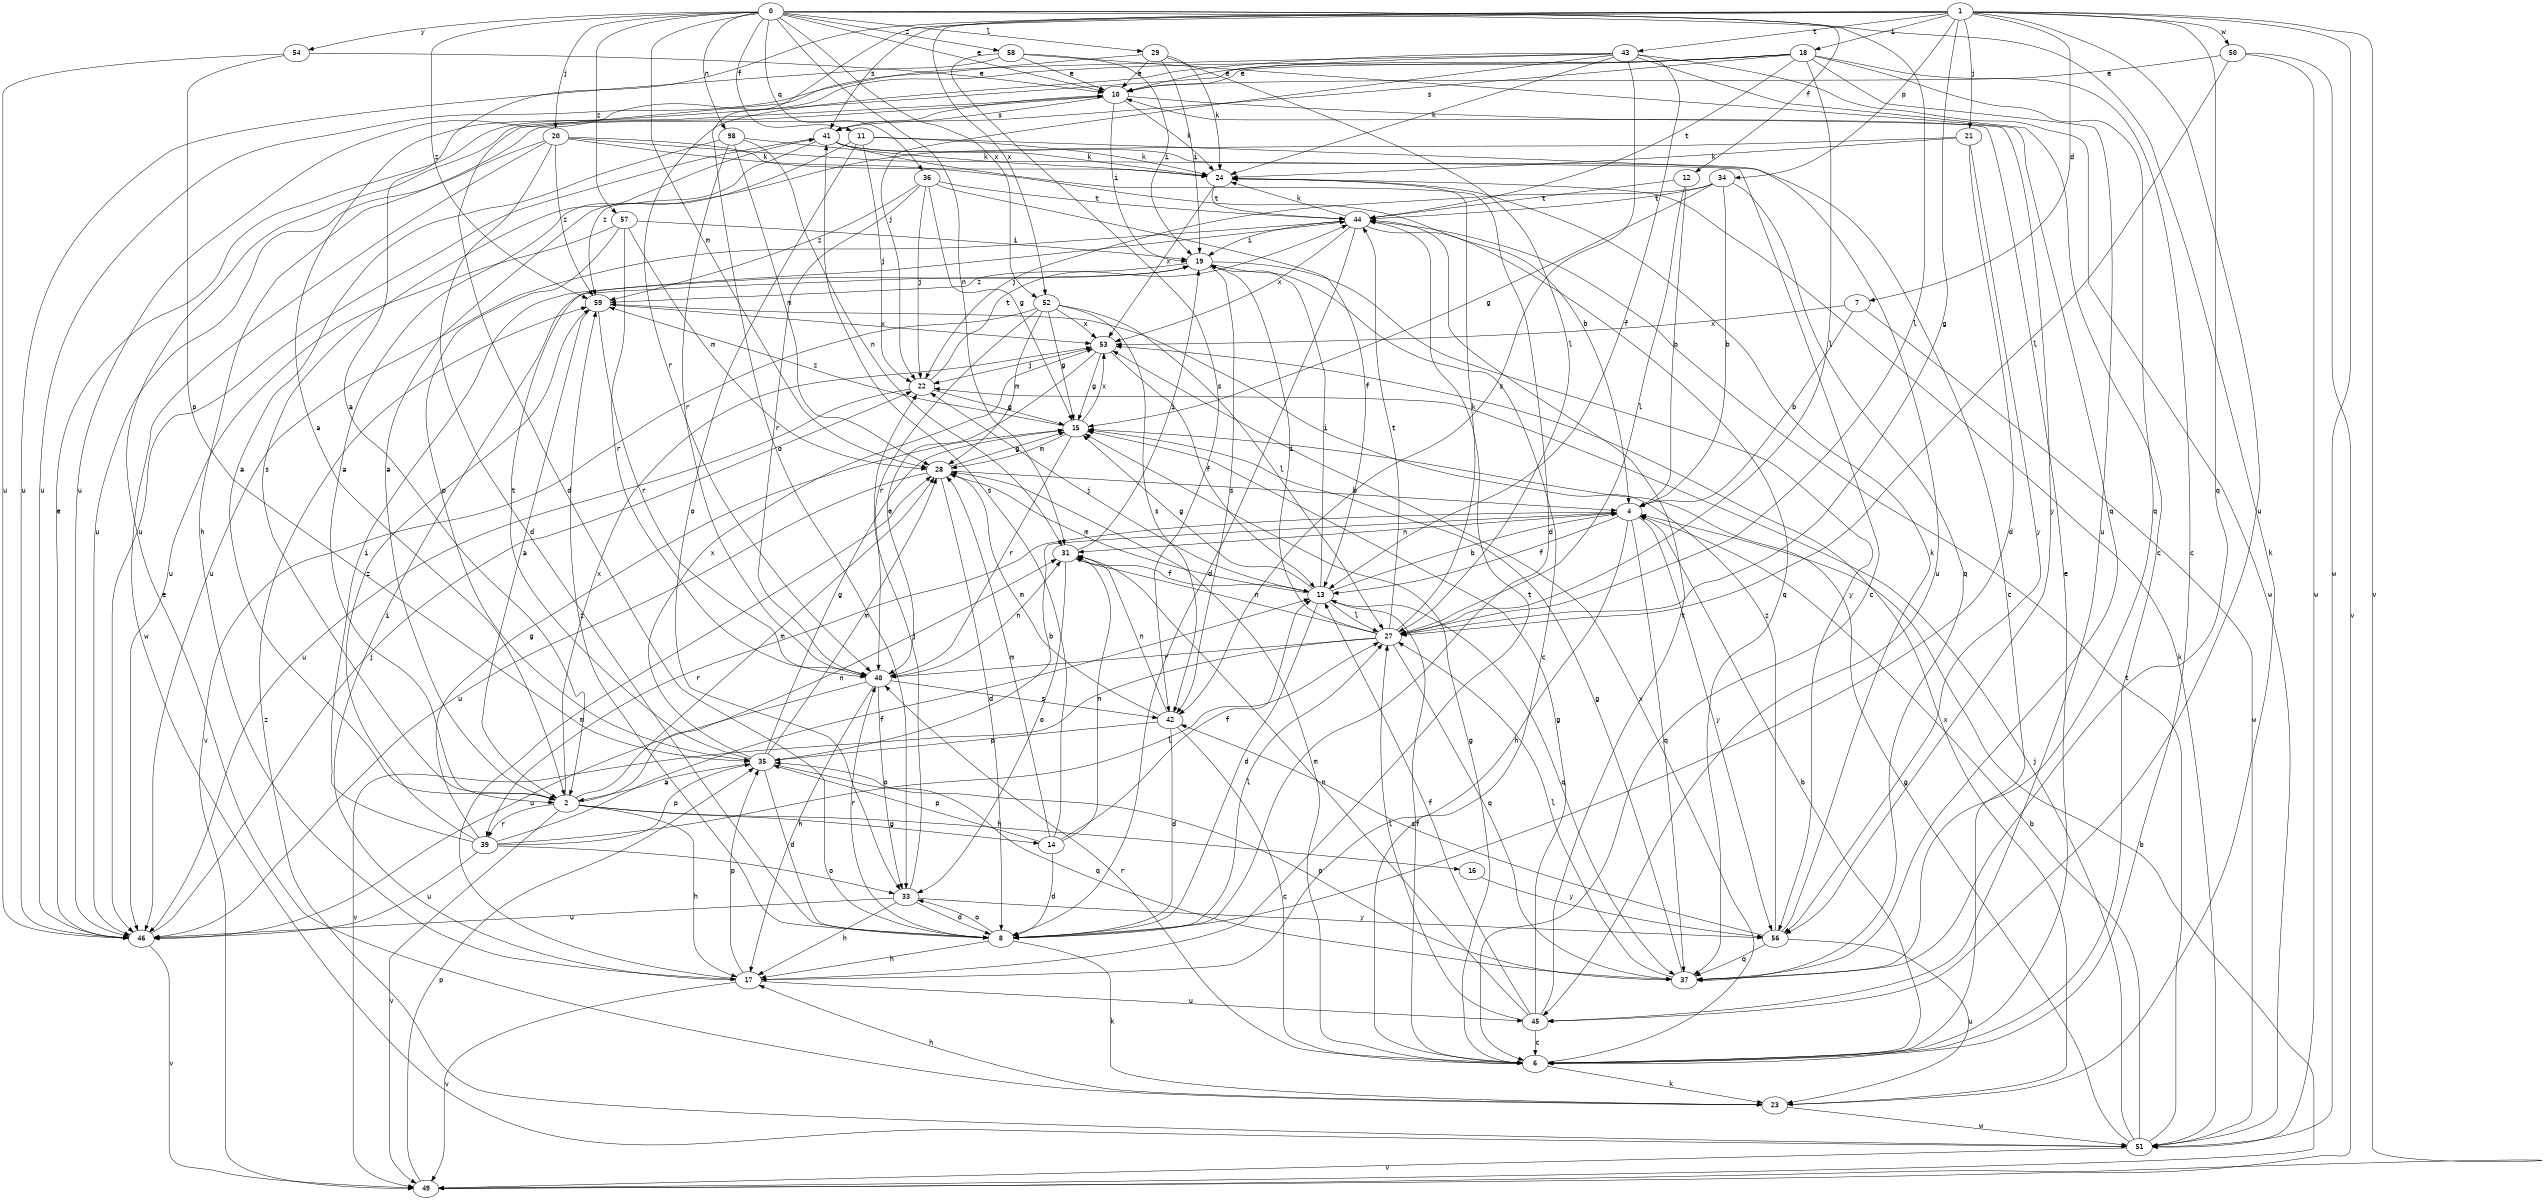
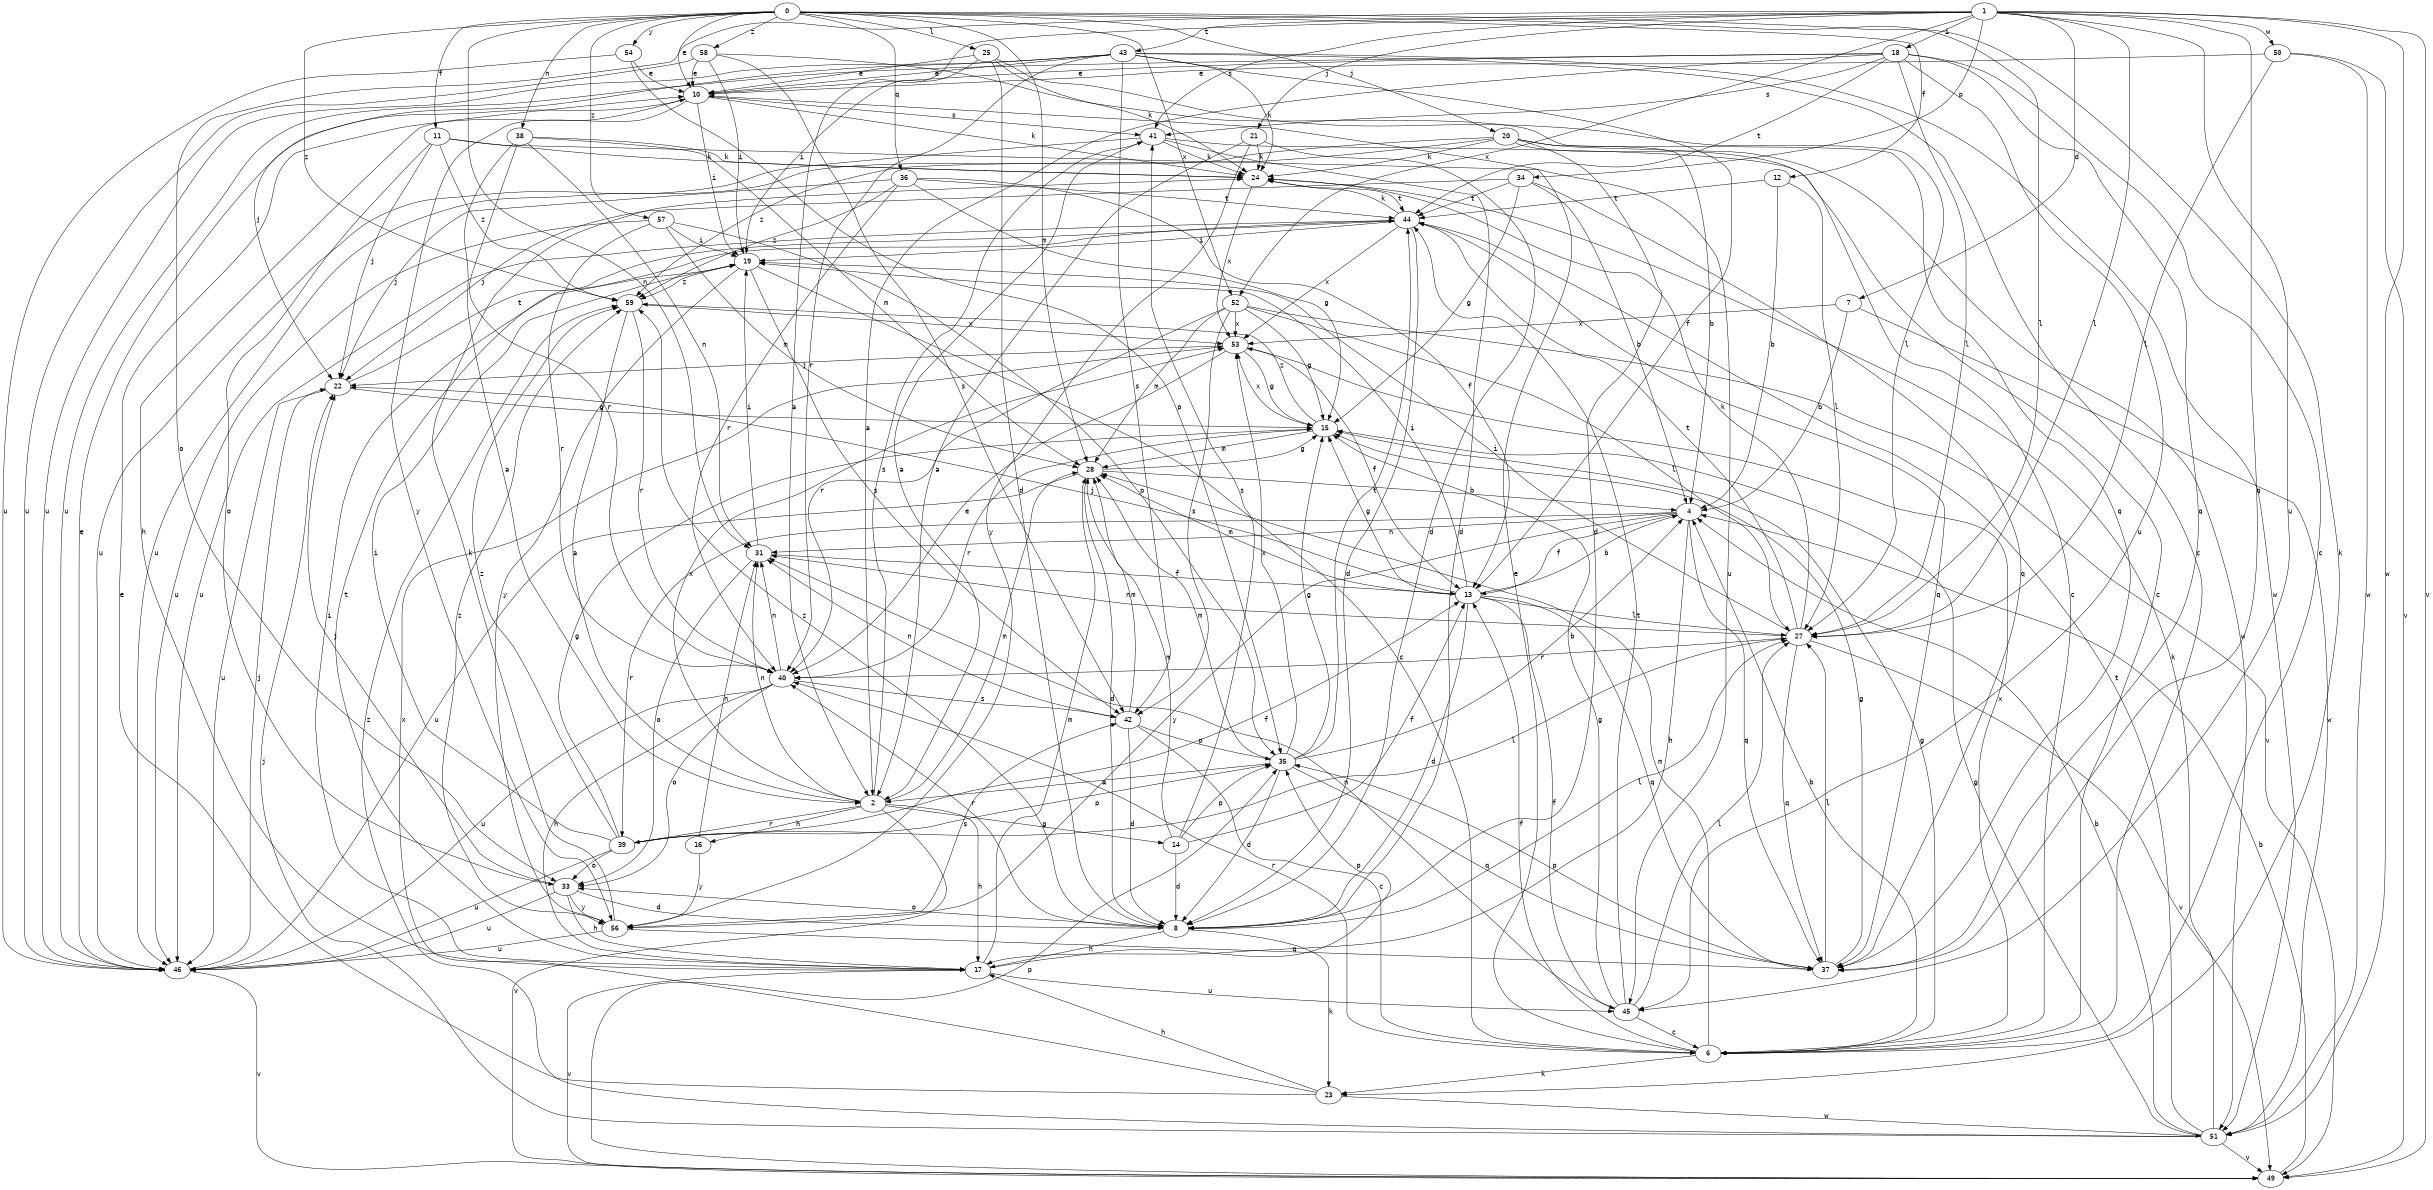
node "29": label "29" -> "25"
node "98": label "98" -> "38"
edge "1" -> "27": label "g" -> "l"
edge "14" -> "31": now "16" -> "31"
edge "45" -> "13": reversed
edge "56" -> "23": now "56" -> "46"
